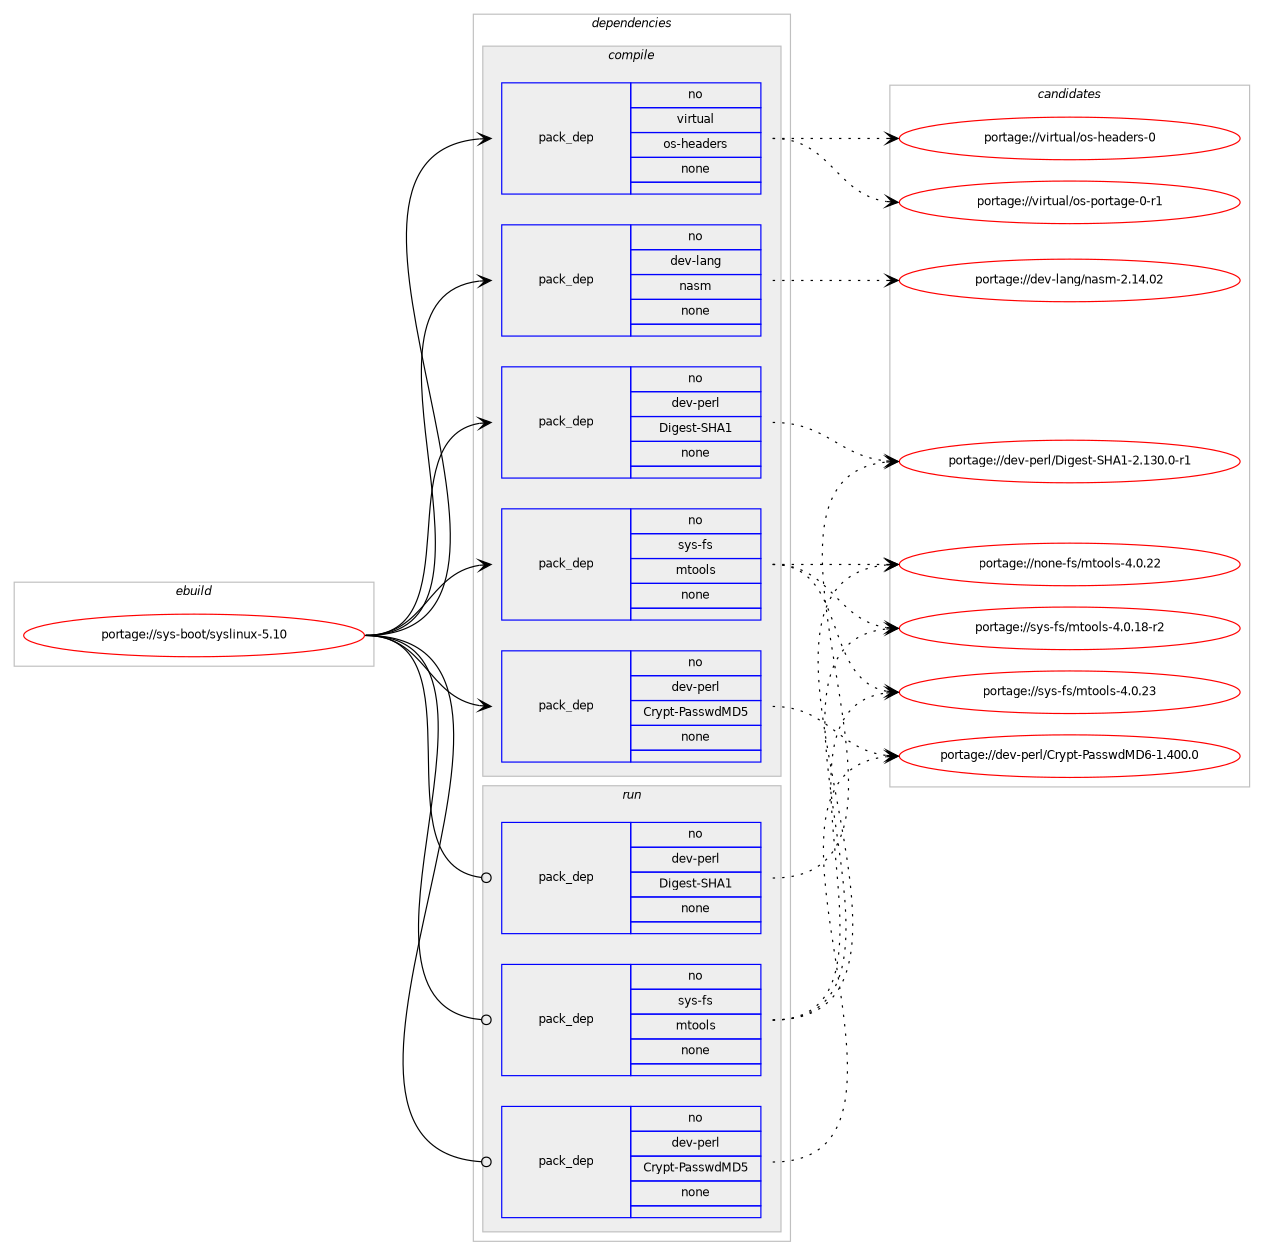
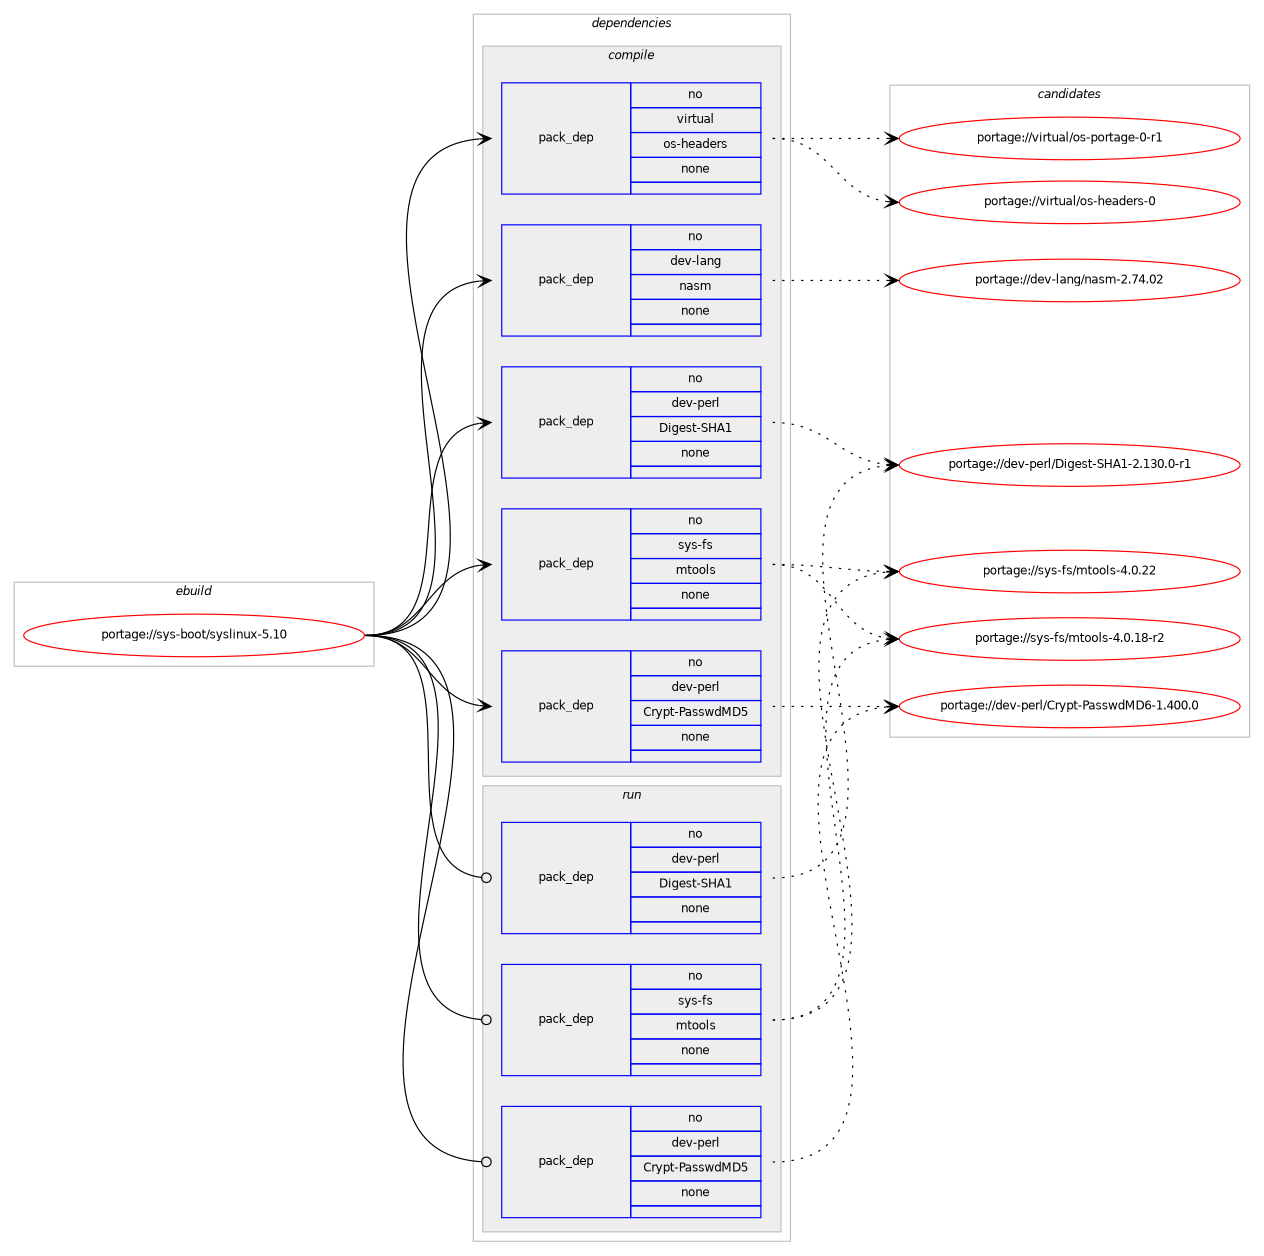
node "portage://dev-lang/nasm-2.14.02": label "portage://dev-lang/nasm-2.14.02" -> "portage://dev-lang/nasm-2.74.02"
node "portage://none-fs/mtools-4.0.22": label "portage://none-fs/mtools-4.0.22" -> "portage://sys-fs/mtools-4.0.22"
node "portage://sys-fs/mtools-4.0.23": removed
